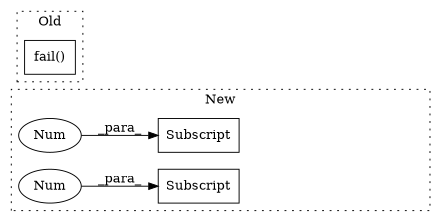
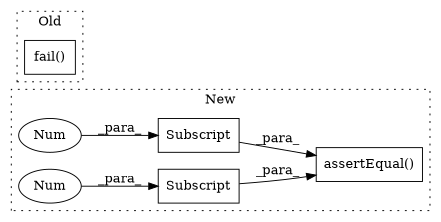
node "assertEqual()": added
